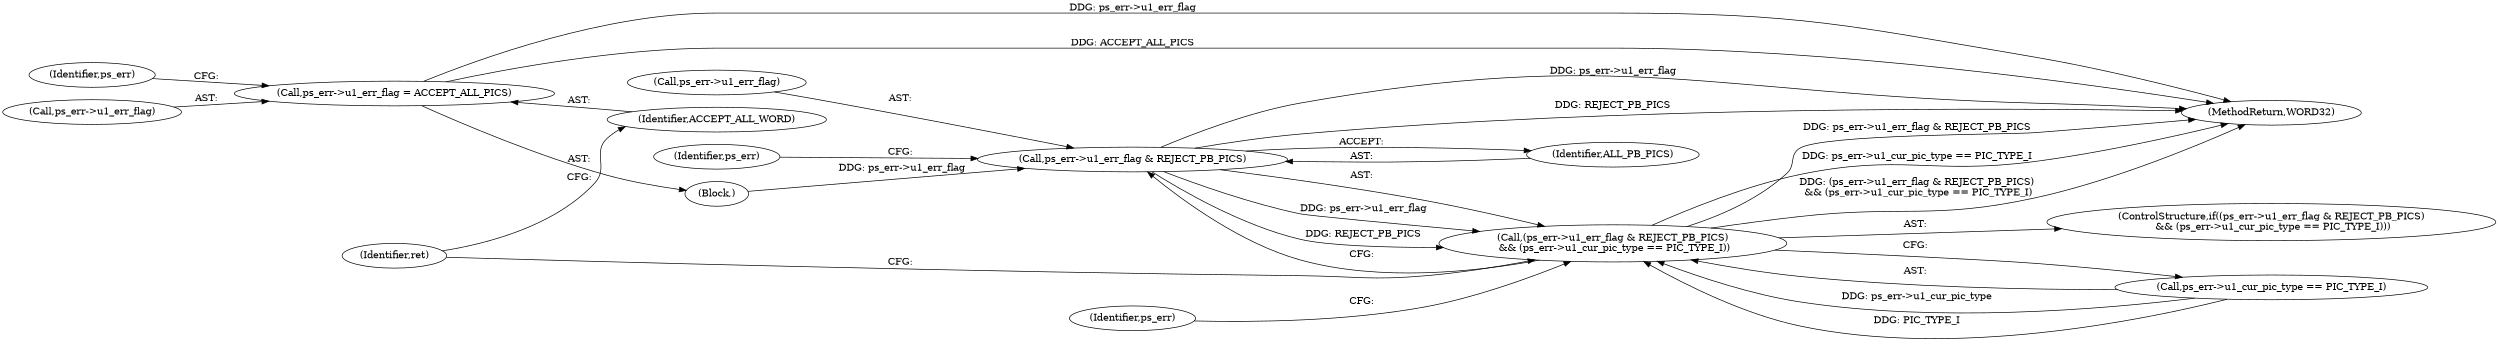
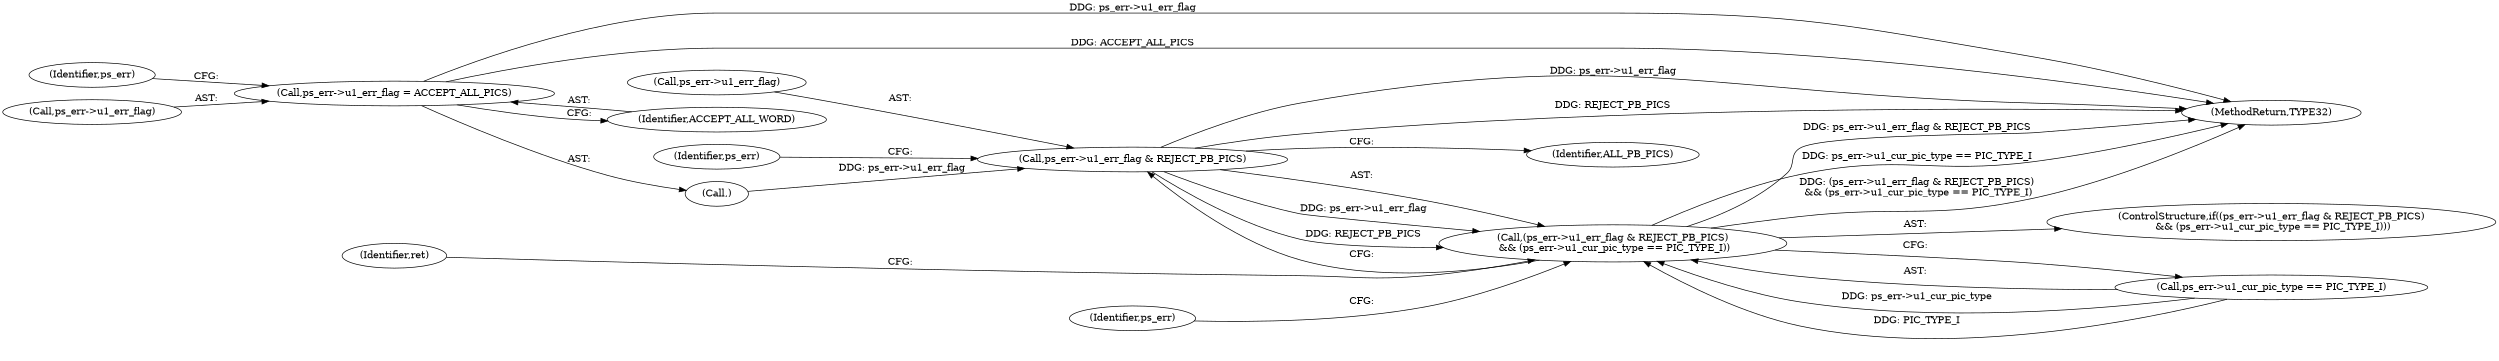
node "(MethodReturn,WORD32)": label "(MethodReturn,WORD32)" -> "(MethodReturn,TYPE32)"
edge "(Call,ps_err->u1_err_flag & REJECT_PB_PICS)" -> "(Identifier,ALL_PB_PICS)": label "ACCEPT: " -> "CFG: "
edge "(Identifier,ALL_PB_PICS)" -> "(Call,ps_err->u1_err_flag & REJECT_PB_PICS)": removed, label "AST:"
node "(Block,)": label "(Block,)" -> "(Call,)"
edge "(Identifier,ret)" -> "(Identifier,ACCEPT_ALL_WORD)": now "(Call,ps_err->u1_err_flag = ACCEPT_ALL_PICS)" -> "(Identifier,ACCEPT_ALL_WORD)"
